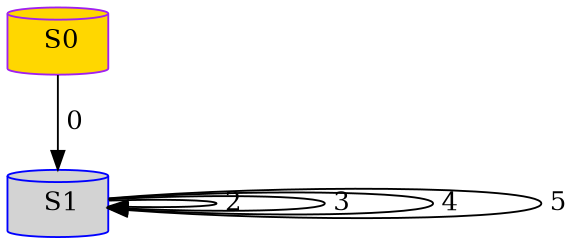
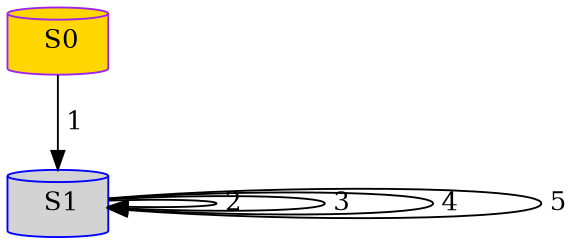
edge "S0" -> "S1": label " 0" -> " 1"
